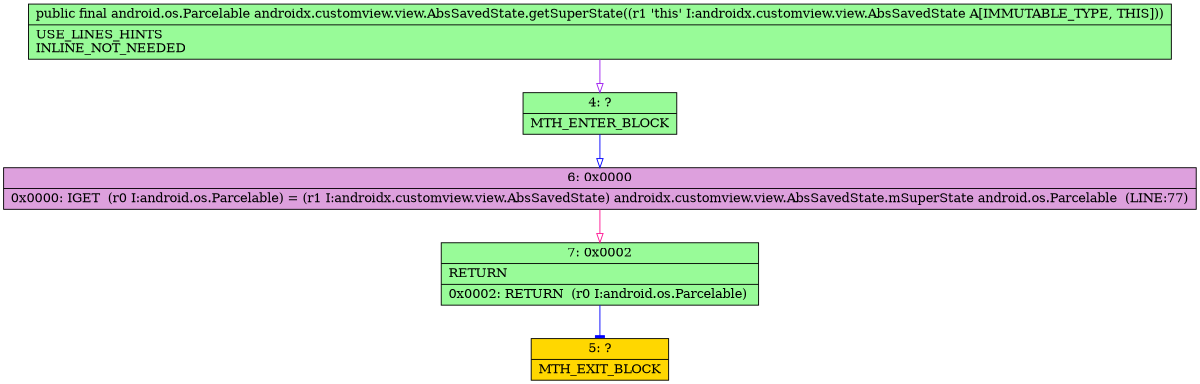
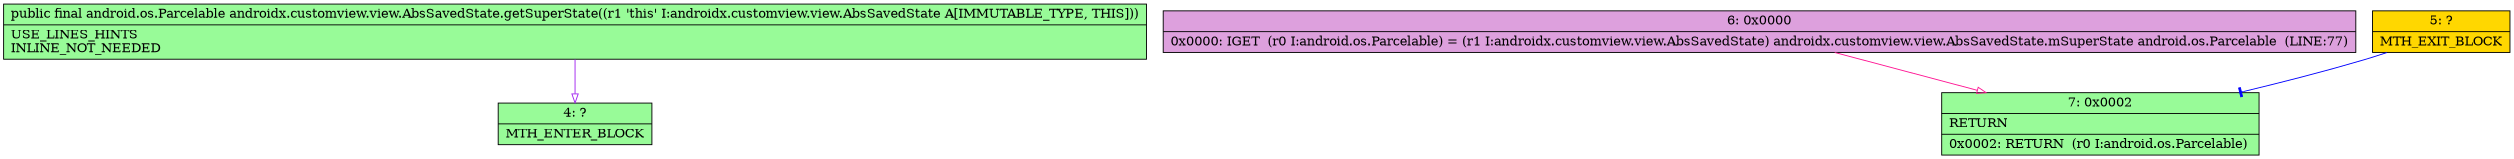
edge "4: ?" -> "6: 0x0000": removed
edge "7: 0x0002" -> "5: ?": reversed
